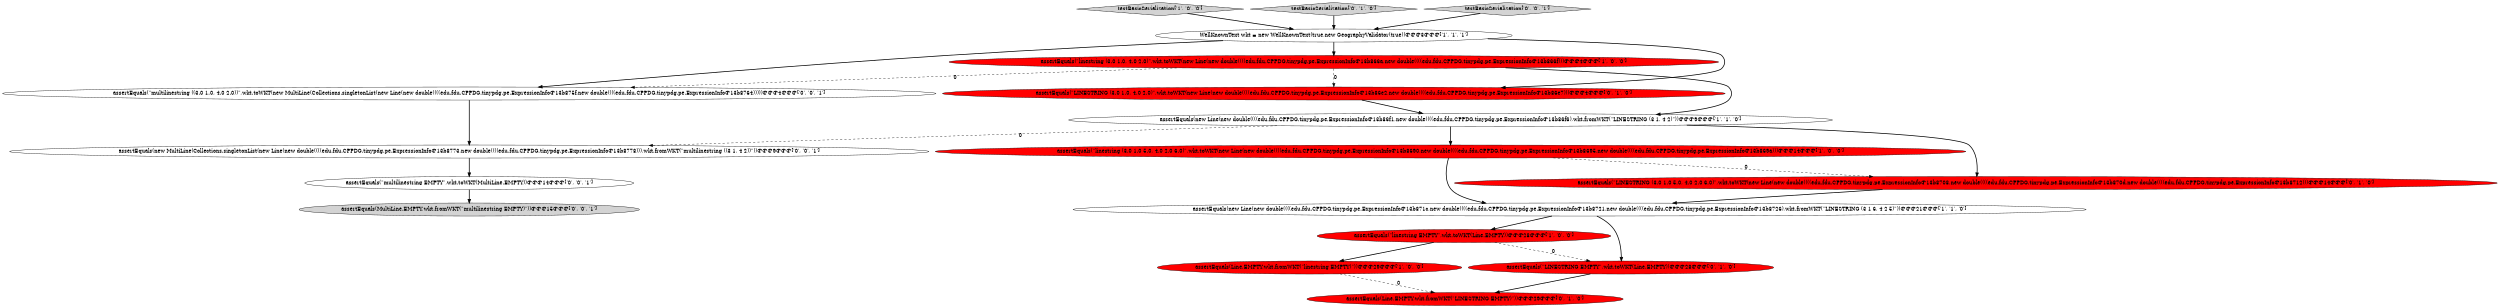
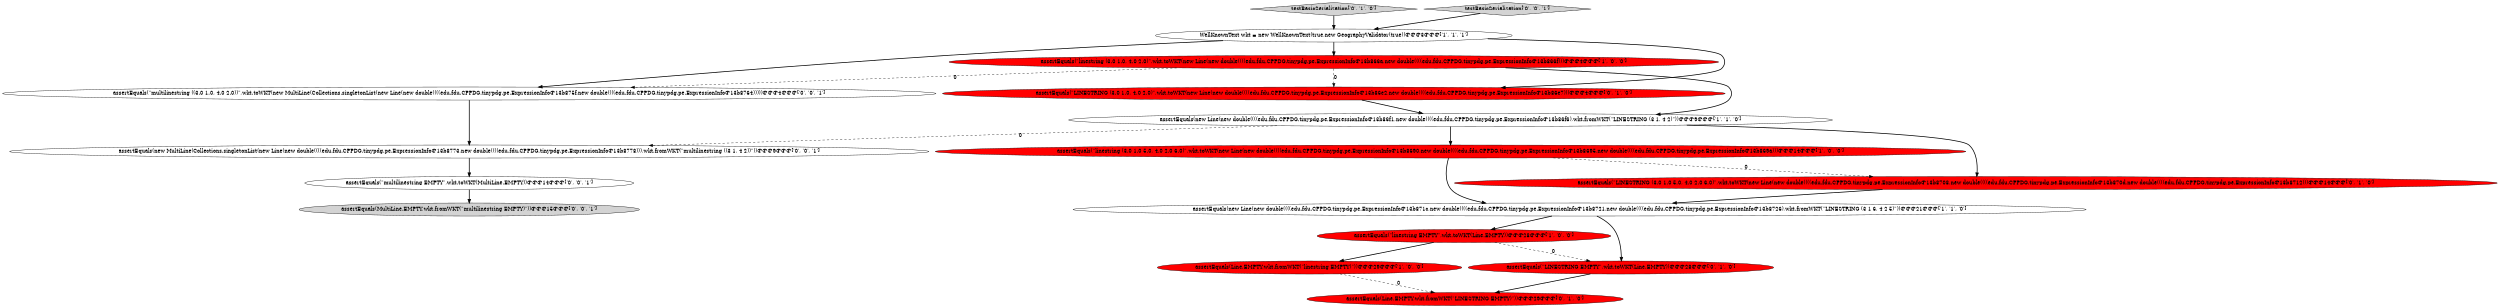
node "testBasicSerialization['1', '0', '0']": removed
